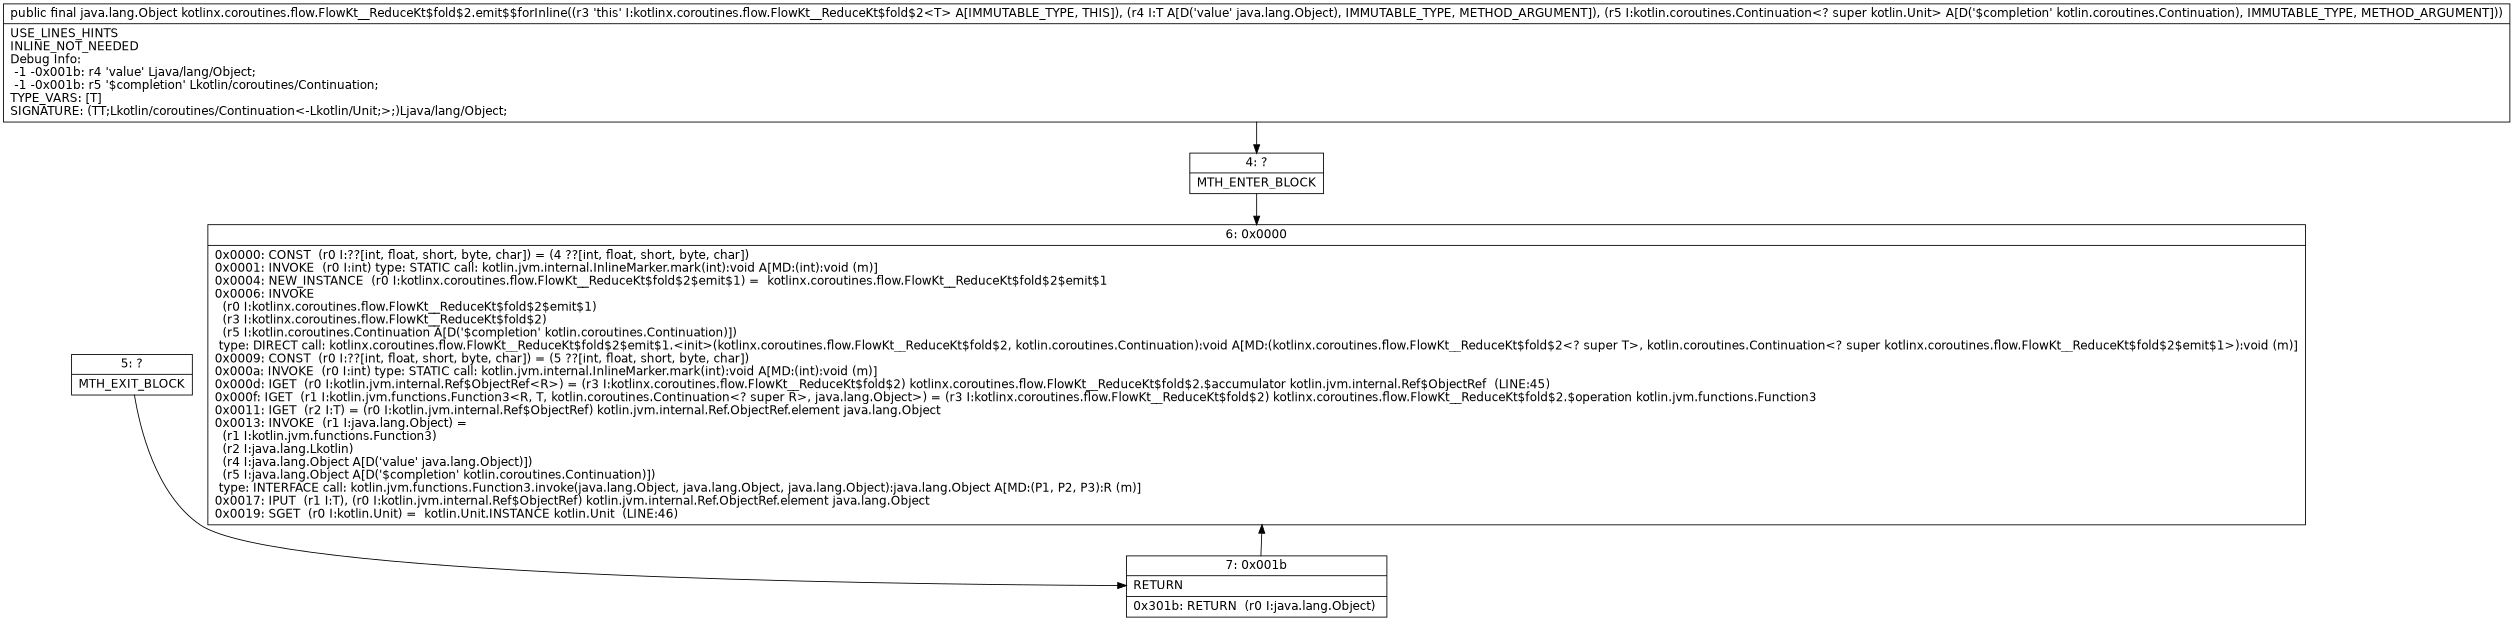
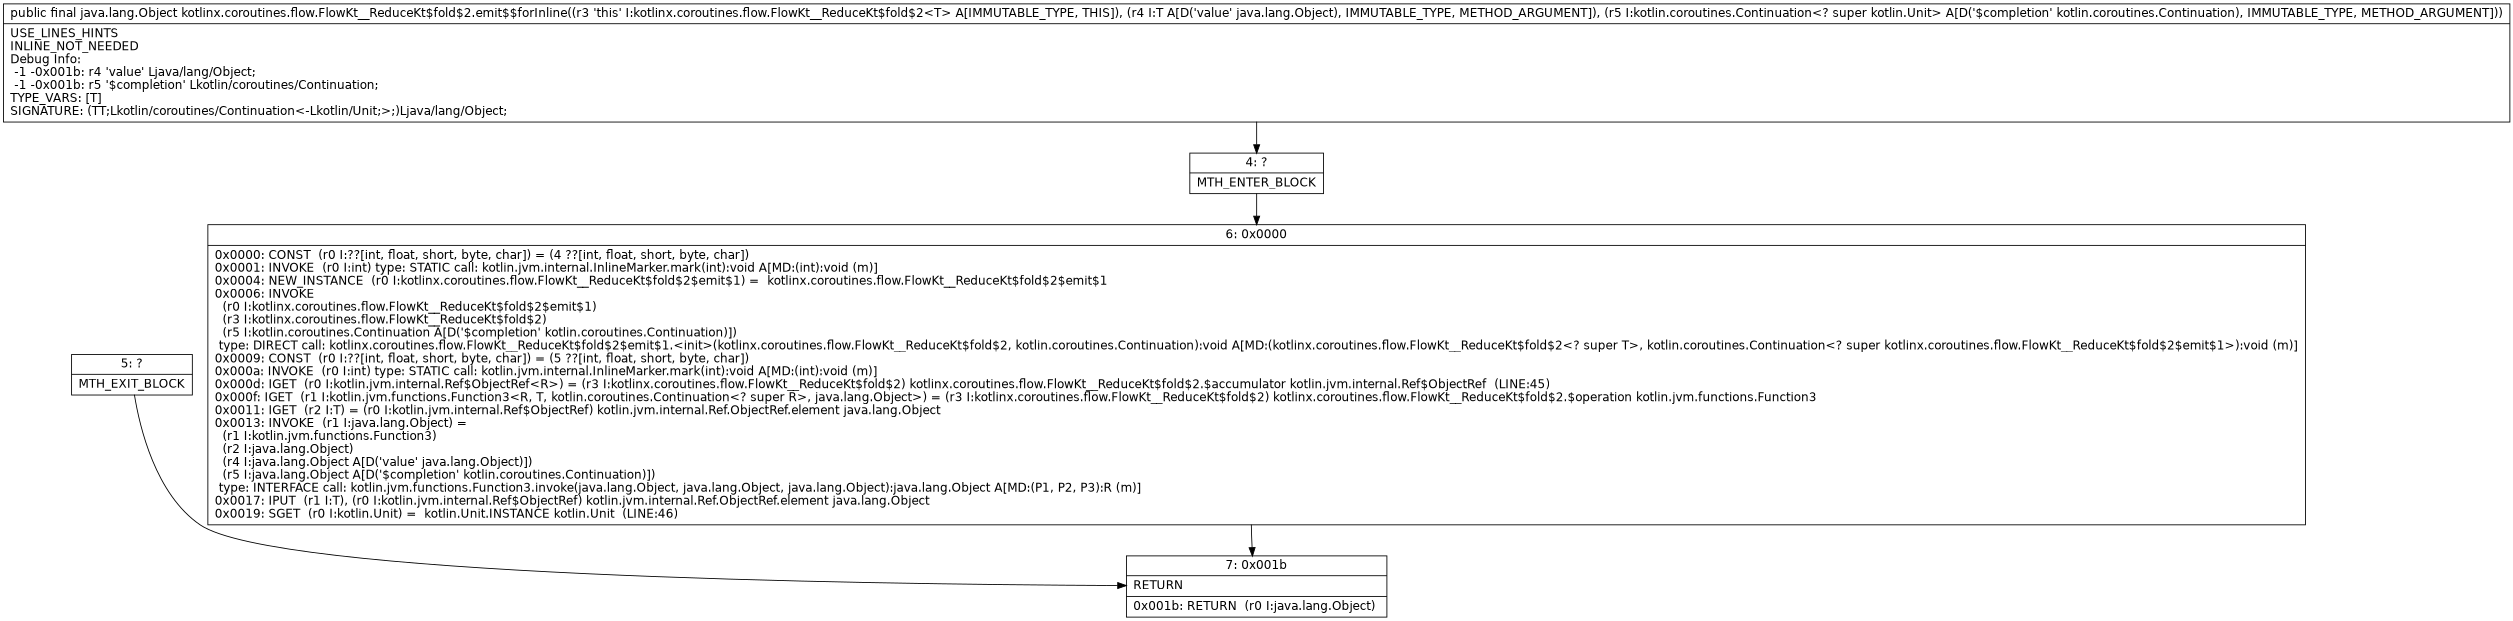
node "6: 0x0000": text "(r2 I:java.lang.Lkotlin)" -> "(r2 I:java.lang.Object)"
edge "7: 0x001b" -> "6: 0x0000": reversed
node "7: 0x001b": text "0x301b: RETURN  (r0 I:java.lang.Object)" -> "0x001b: RETURN  (r0 I:java.lang.Object)"
